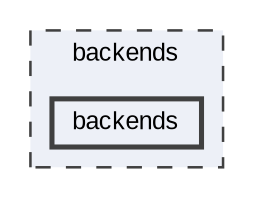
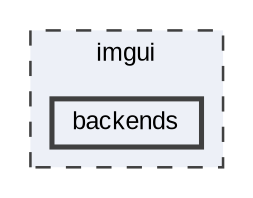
cluster "backends": label "backends" -> "imgui"
